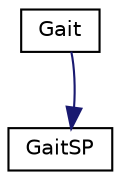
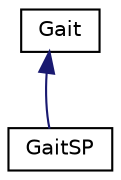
edge "Gait" -> "GaitSP": reversed
